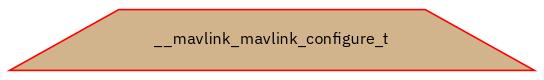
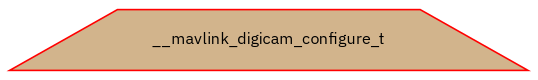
node "__mavlink_mavlink_configure_t": label "__mavlink_mavlink_configure_t" -> "__mavlink_digicam_configure_t"
